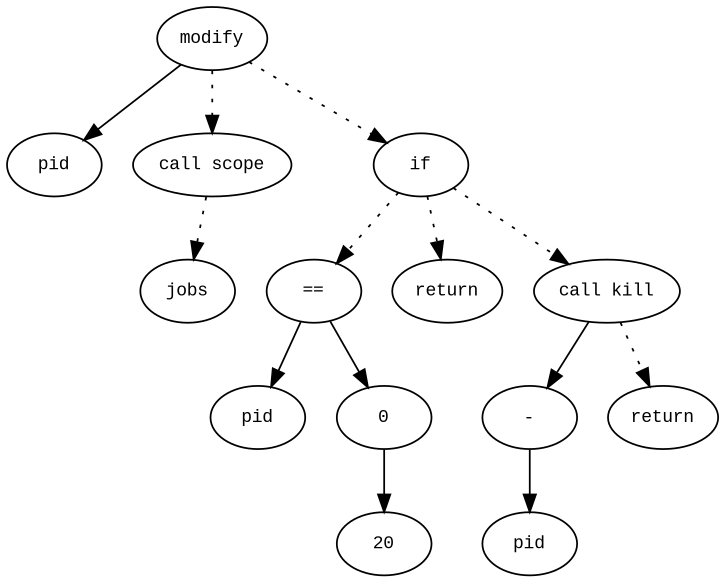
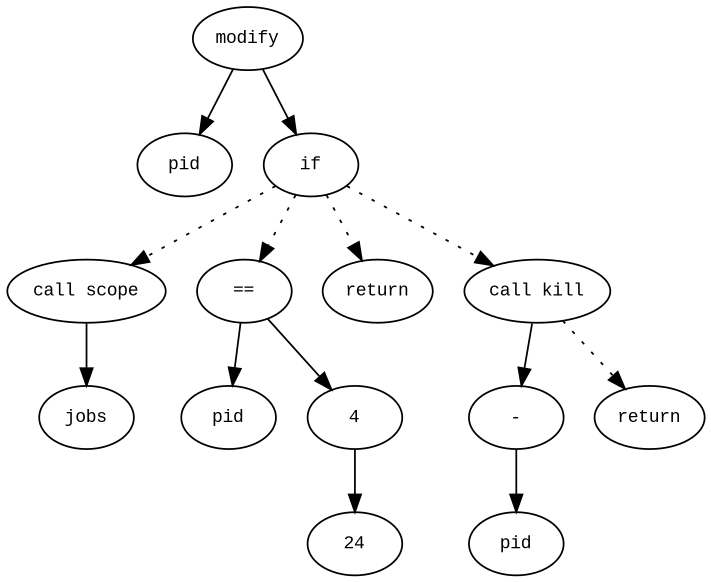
edge "modify" -> "call scope": now "if" -> "call scope"
edge "modify" -> "if": style dotted -> solid
edge "call scope" -> "jobs": style dotted -> solid
node "0": label "0" -> "4"
node "20": label "20" -> "24"
